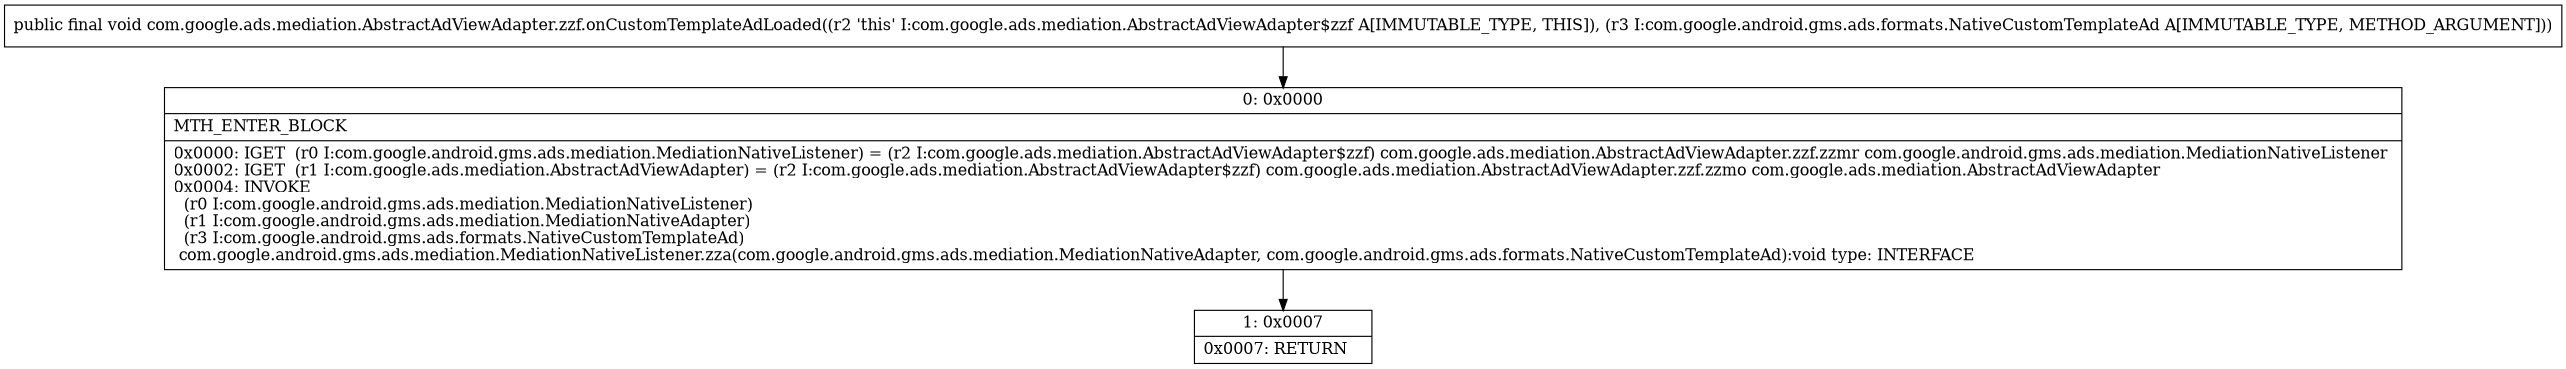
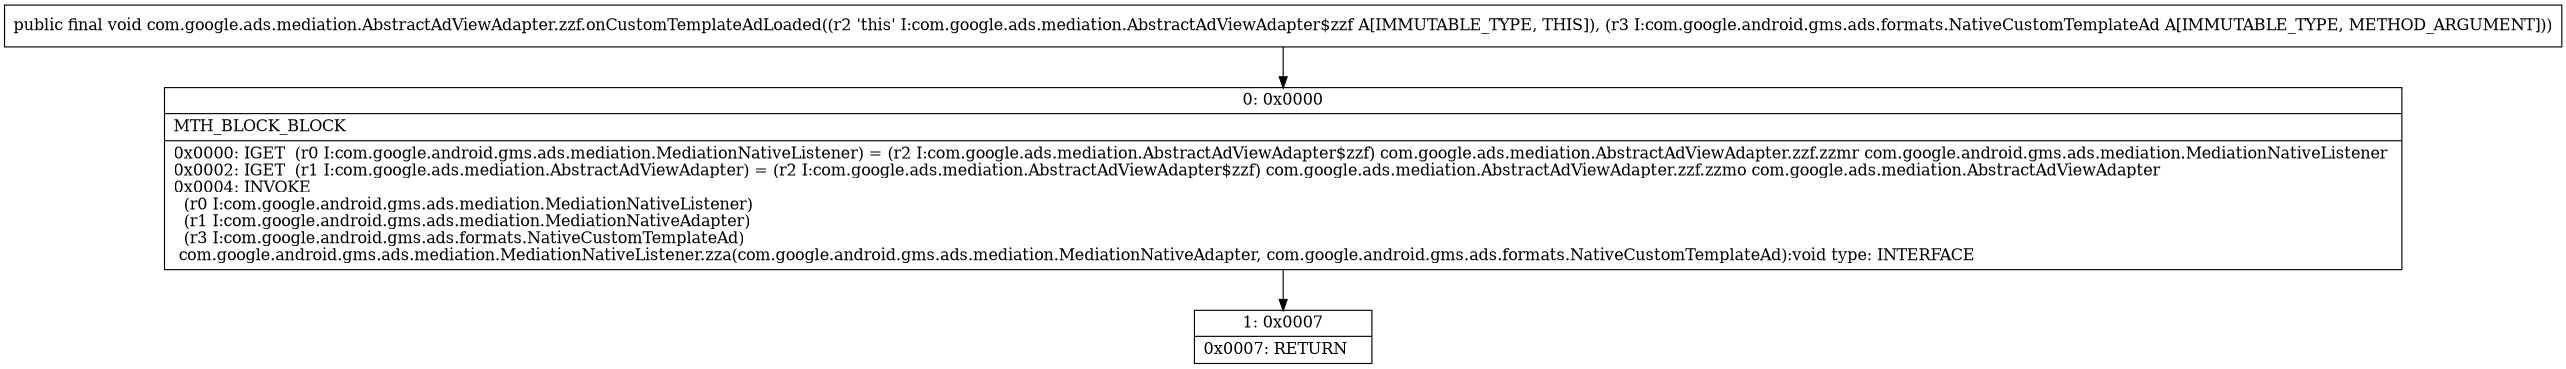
node "0: 0x0000": text "MTH_ENTER_BLOCK" -> "MTH_BLOCK_BLOCK"
